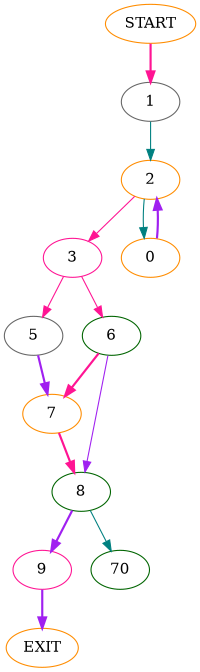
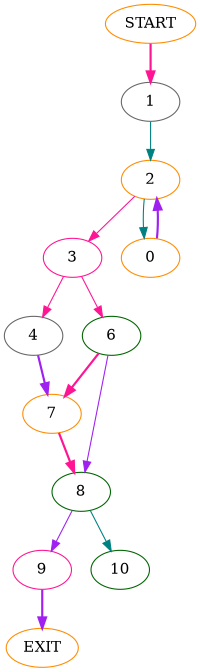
node "5": label "5" -> "4"
edge "8" -> "9": style bold -> solid
node "70": label "70" -> "10"
